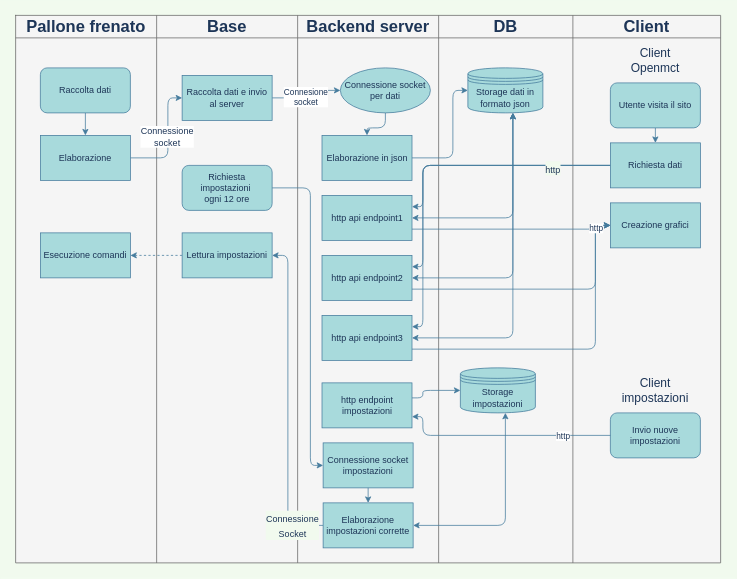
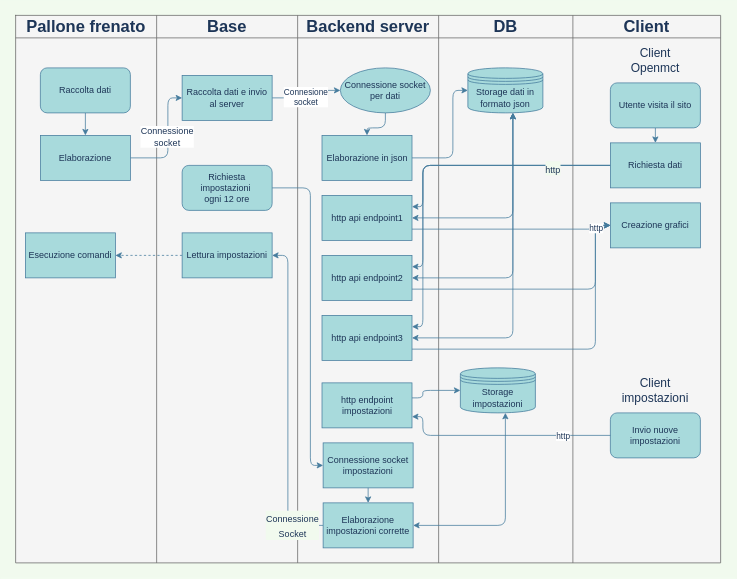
node "Esecuzione comandi": moved (85, 255) -> (70, 255)
